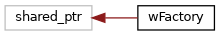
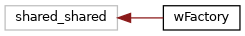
node "shared_ptr": label "shared_ptr" -> "shared_shared"
